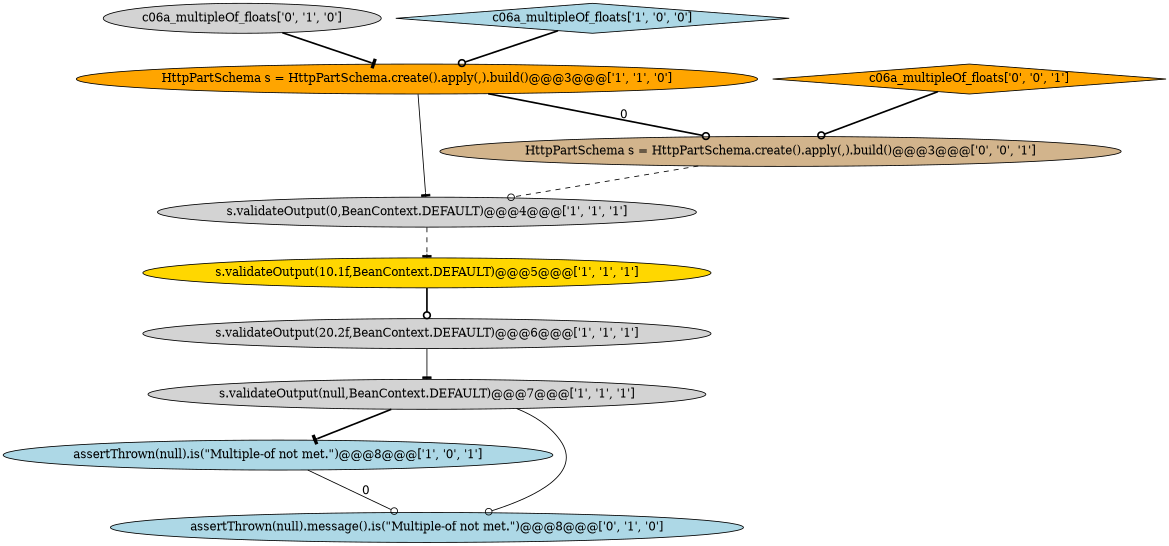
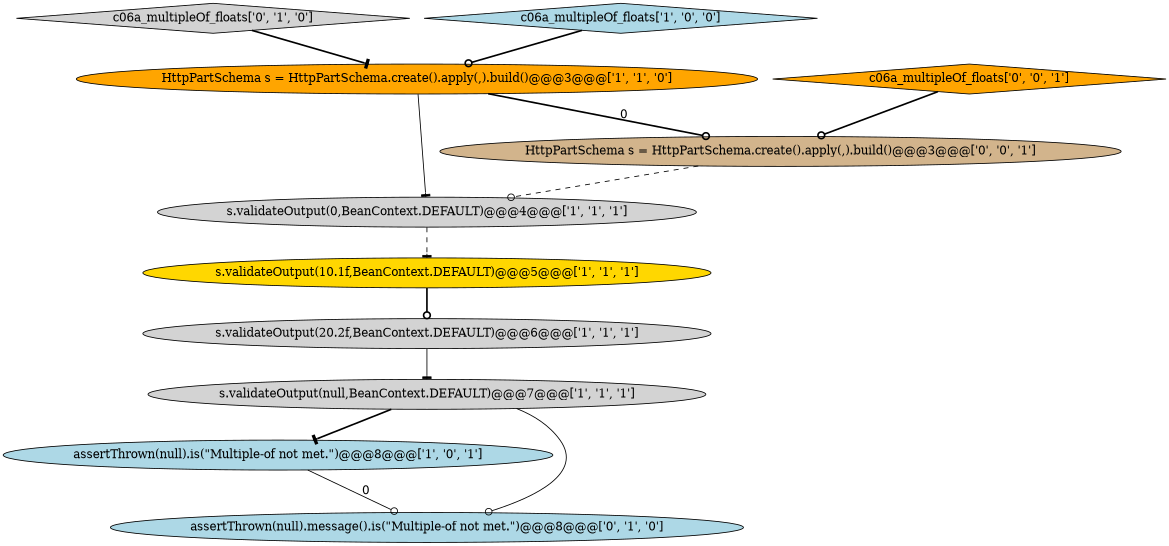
node "c06a_multipleOf_floats['0', '1', '0']": shape ellipse -> diamond
